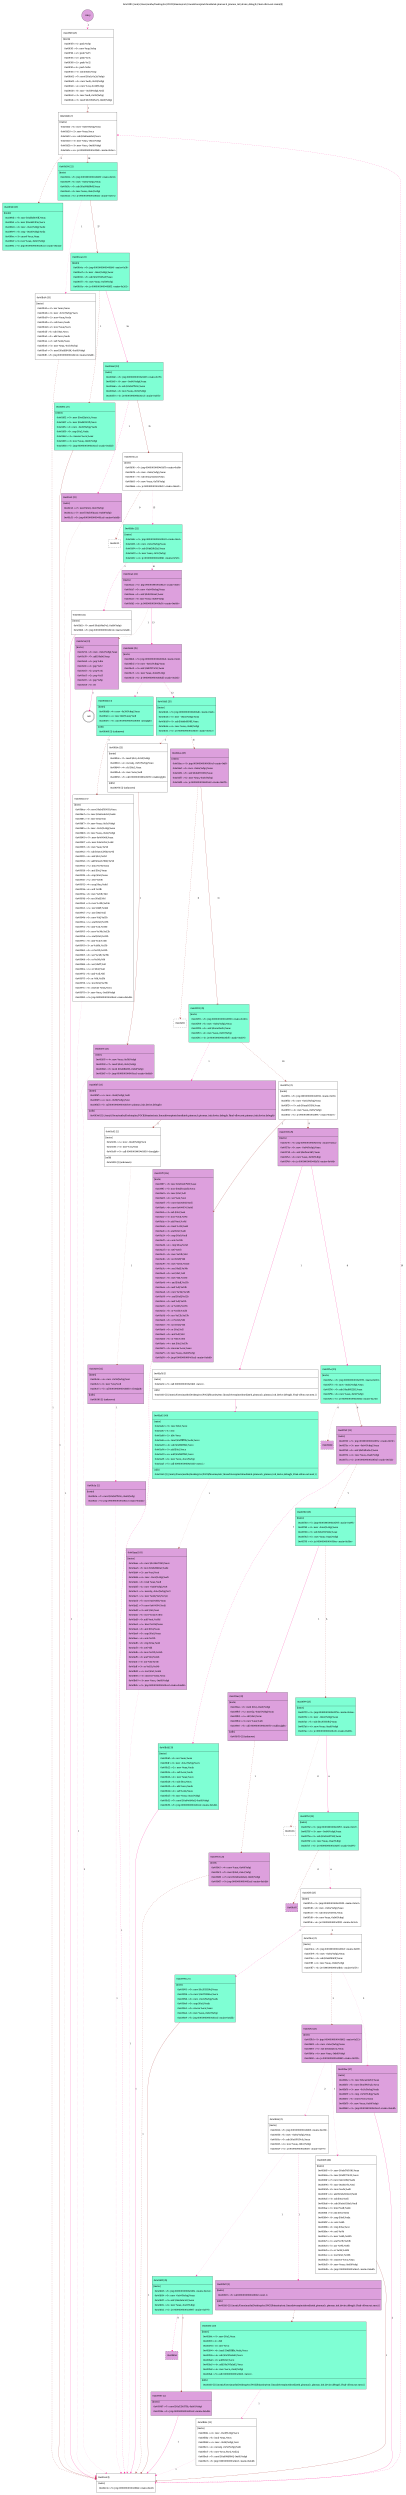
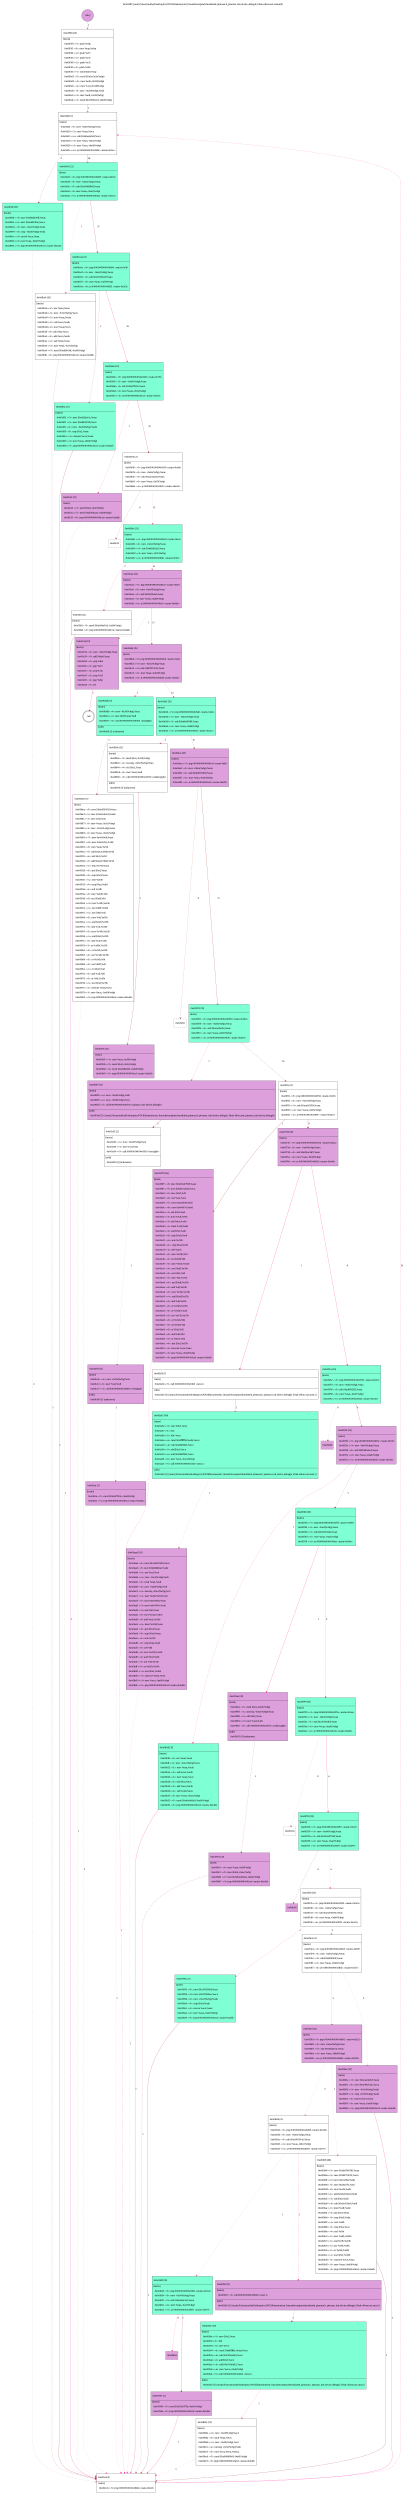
edge "0x4019dc [27]" -> "0x401ccd [5]": added, label "2"
